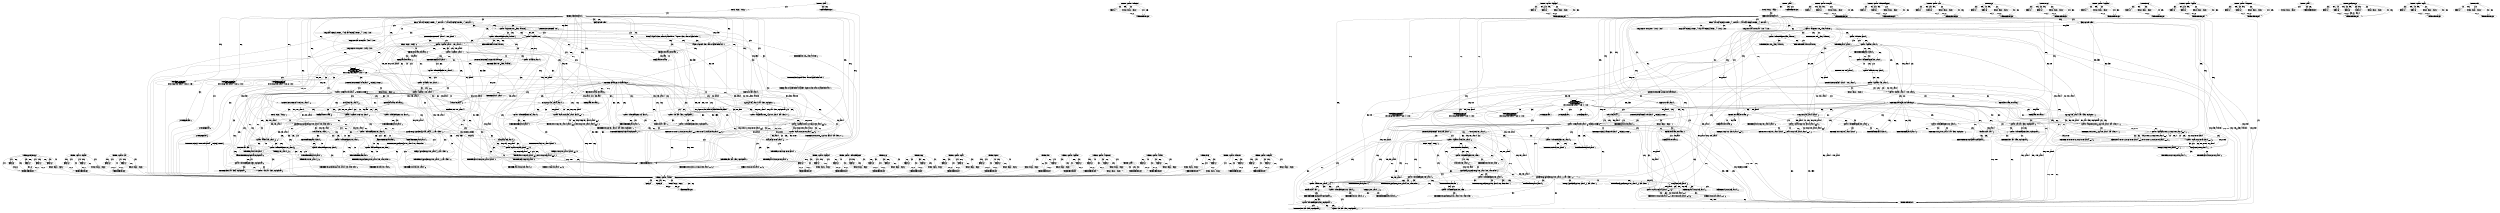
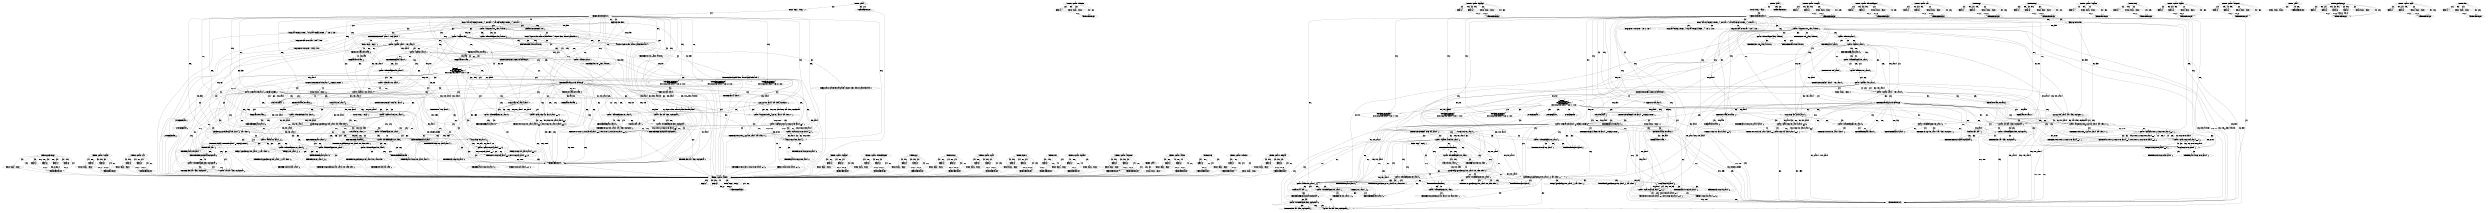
edge "(CONTROL_STRUCTURE,IF,if (!user))" -> "(<operator>.logicalNot,!user)": removed, label "AST:"
